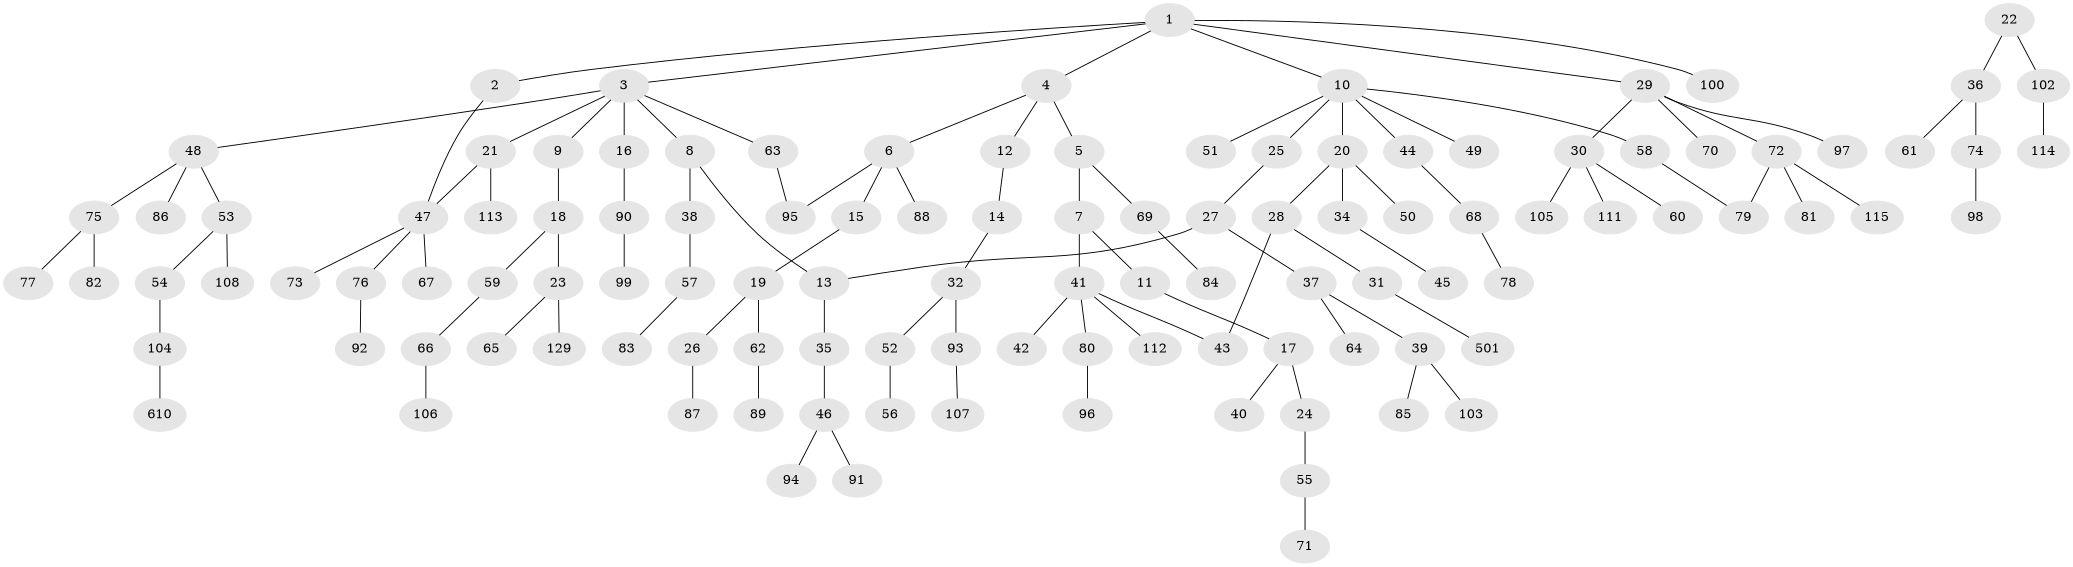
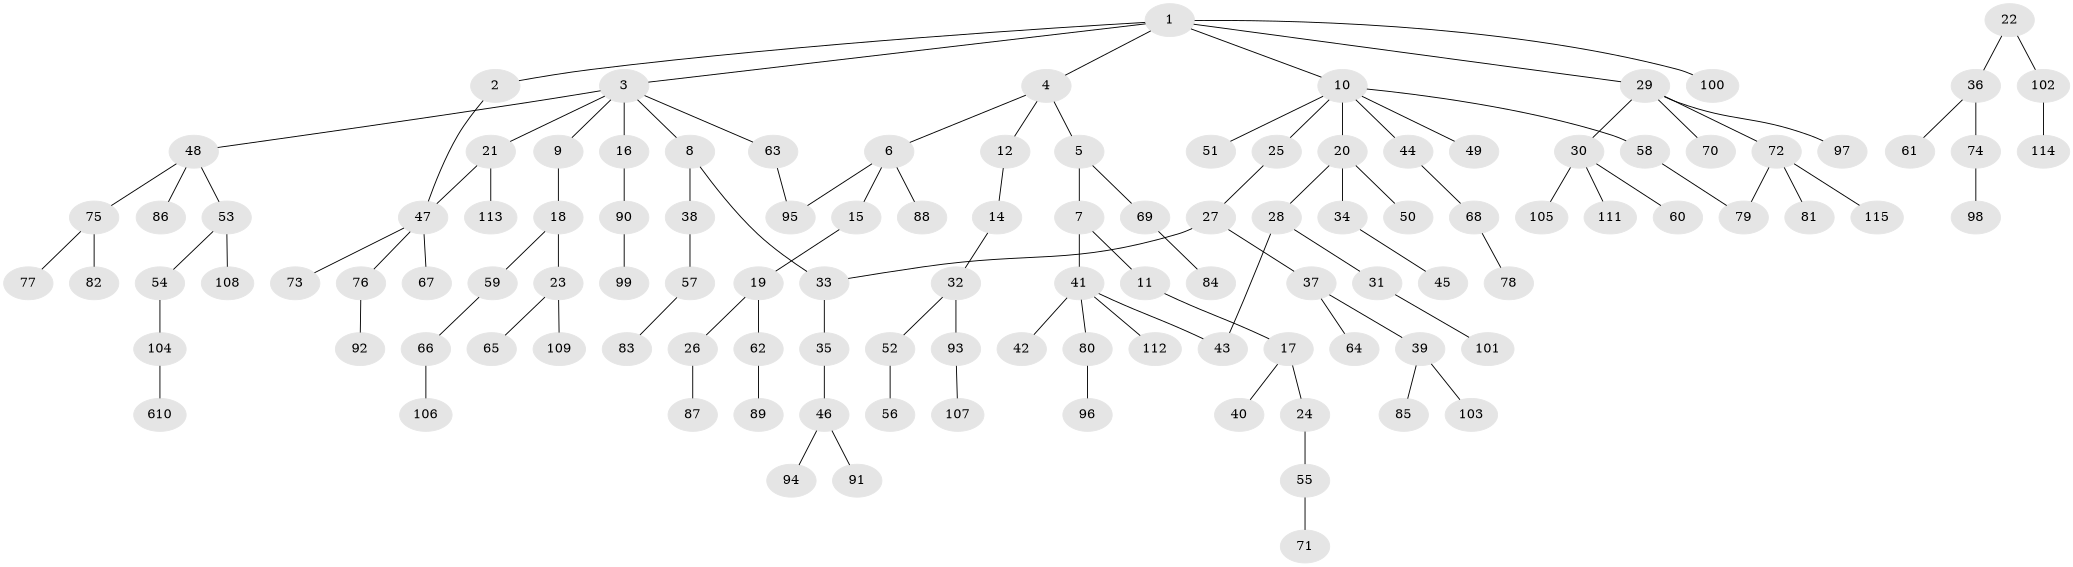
node "13": label "13" -> "33"
node "129": label "129" -> "109"
node "501": label "501" -> "101"
